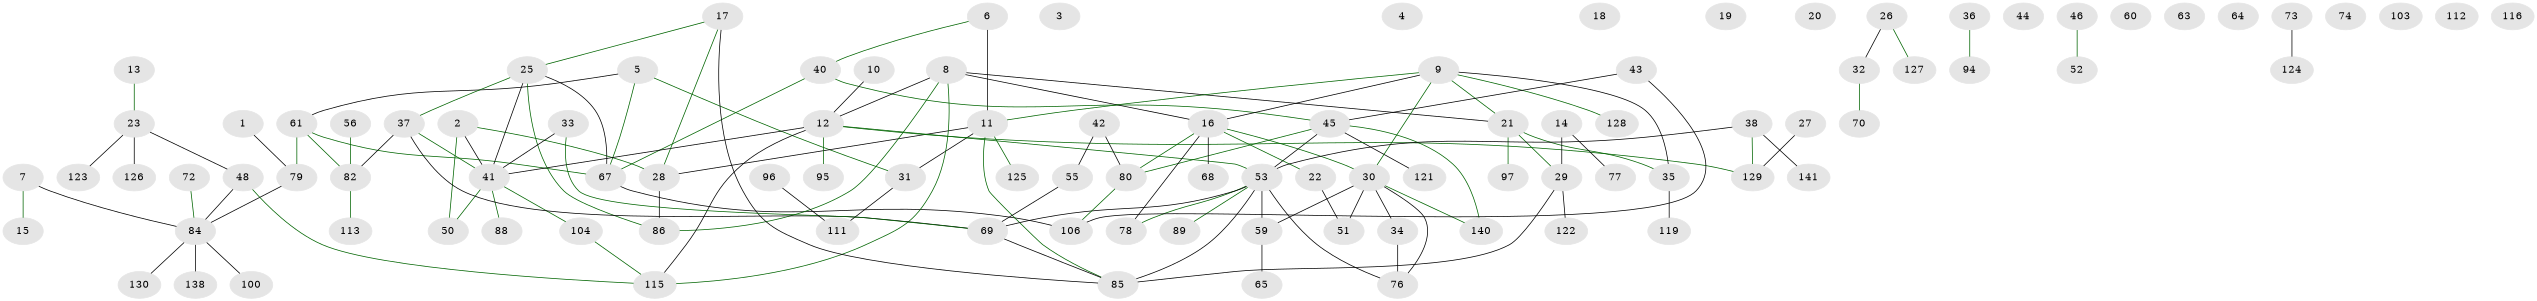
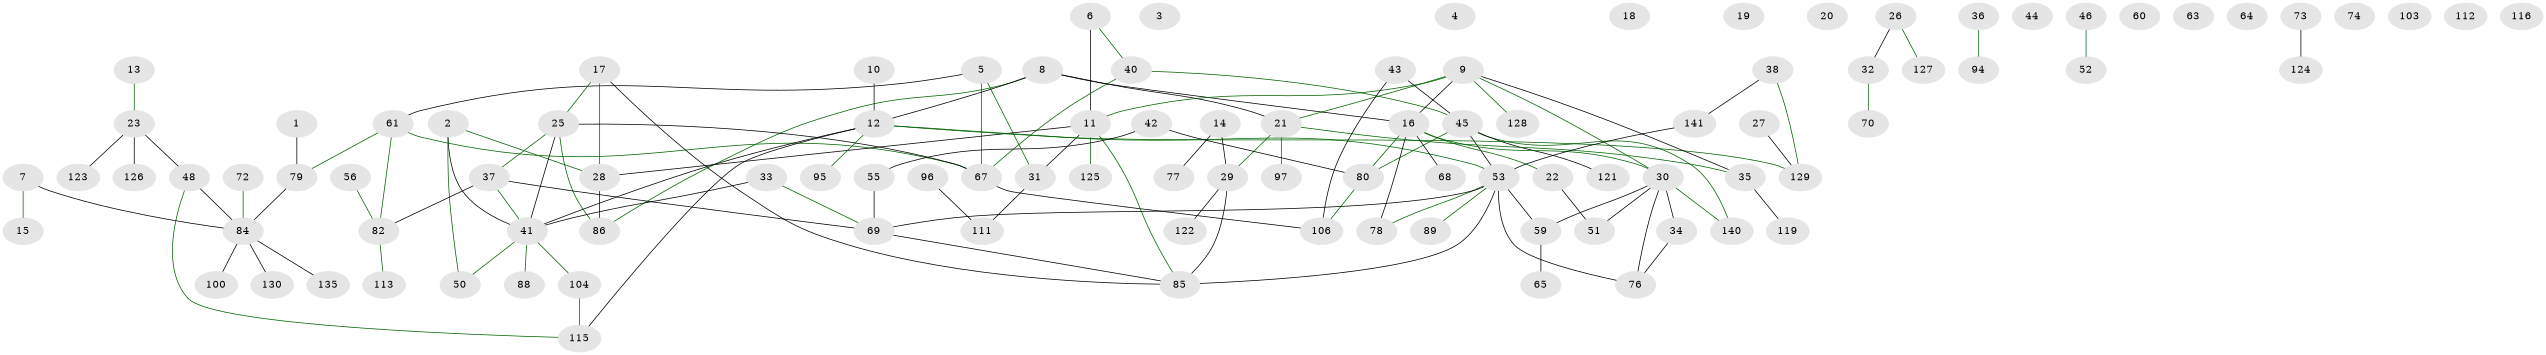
edge "38" -- "53": now "141" -- "53"
edge "8" -- "115": removed
node "138": label "138" -> "135"
